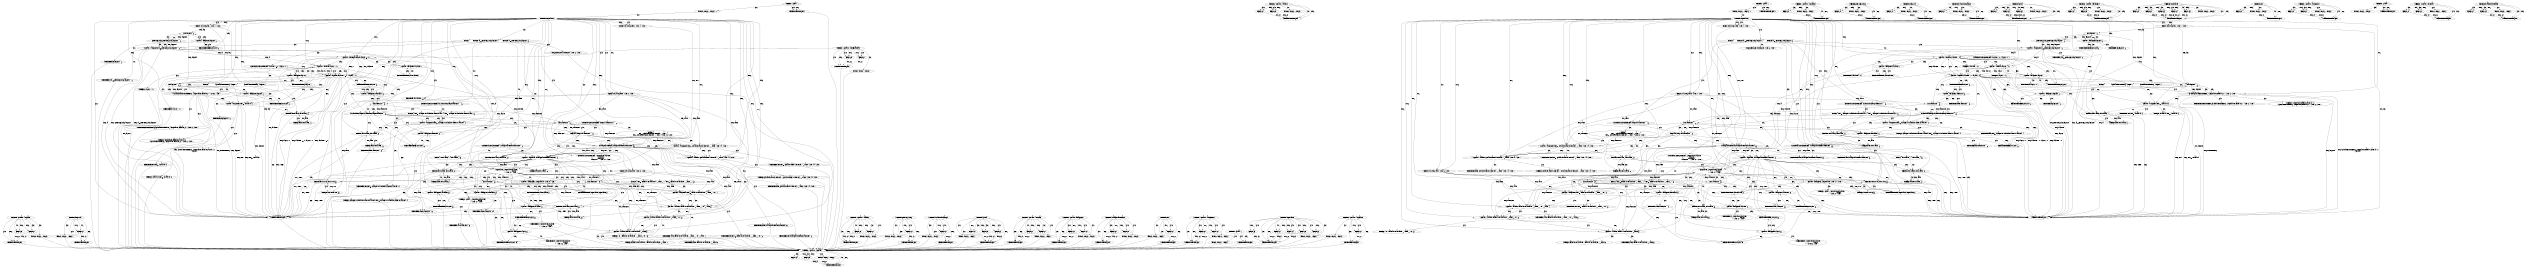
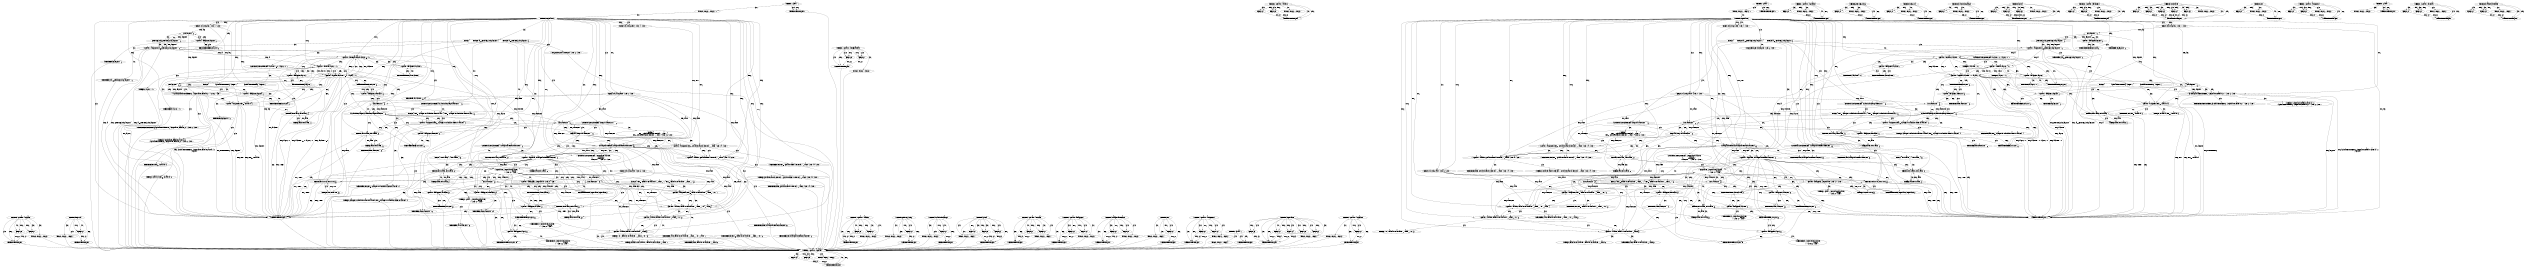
edge "(METHOD,<operator>.lessEqualsThan)" -> "(<operator>.lessEqualsThan,id.cluster <= 0)": now "(<operator>.logicalOr,id.cluster <= 0 || id.proc < 0)" -> "(<operator>.lessEqualsThan,id.cluster <= 0)"
edge "(<operator>.logicalOr,id.cluster < 0 || id.proc < 0)" -> "(<operator>.lessThan,id.cluster < 0)": removed, label "AST:"
